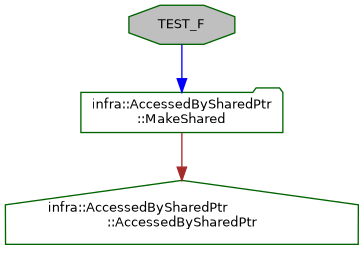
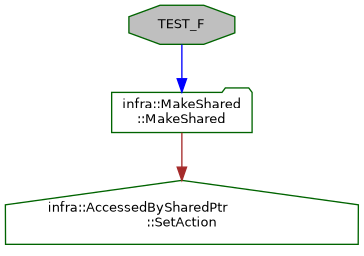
node "infra::AccessedBySharedPtr ::MakeShared": label "infra::AccessedBySharedPtr ::MakeShared" -> "infra::MakeShared ::MakeShared"
node "infra::AccessedBySharedPtr ::AccessedBySharedPtr": label "infra::AccessedBySharedPtr ::AccessedBySharedPtr" -> "infra::AccessedBySharedPtr ::SetAction"
